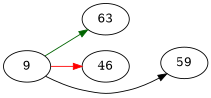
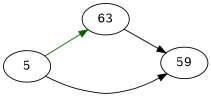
edge "63" -> "59": added
node "9": label "9" -> "5"
node "46": removed
